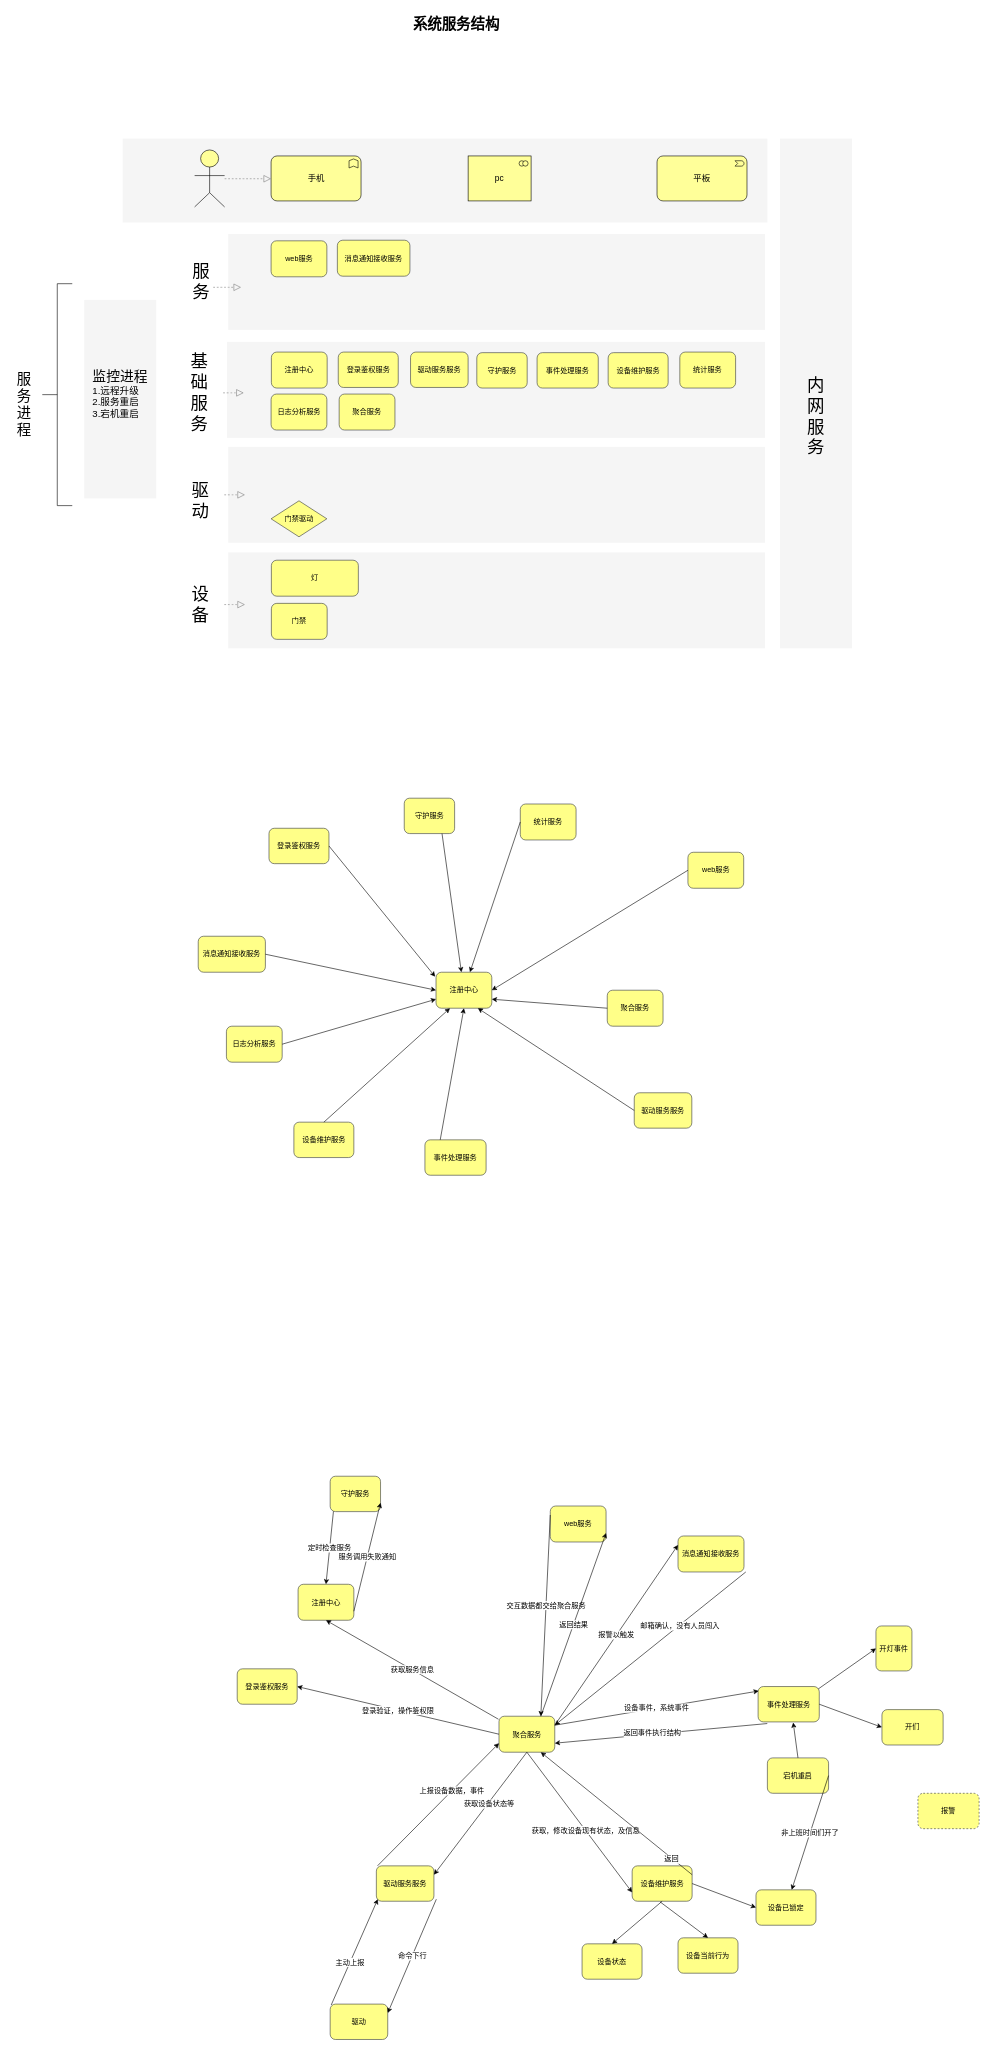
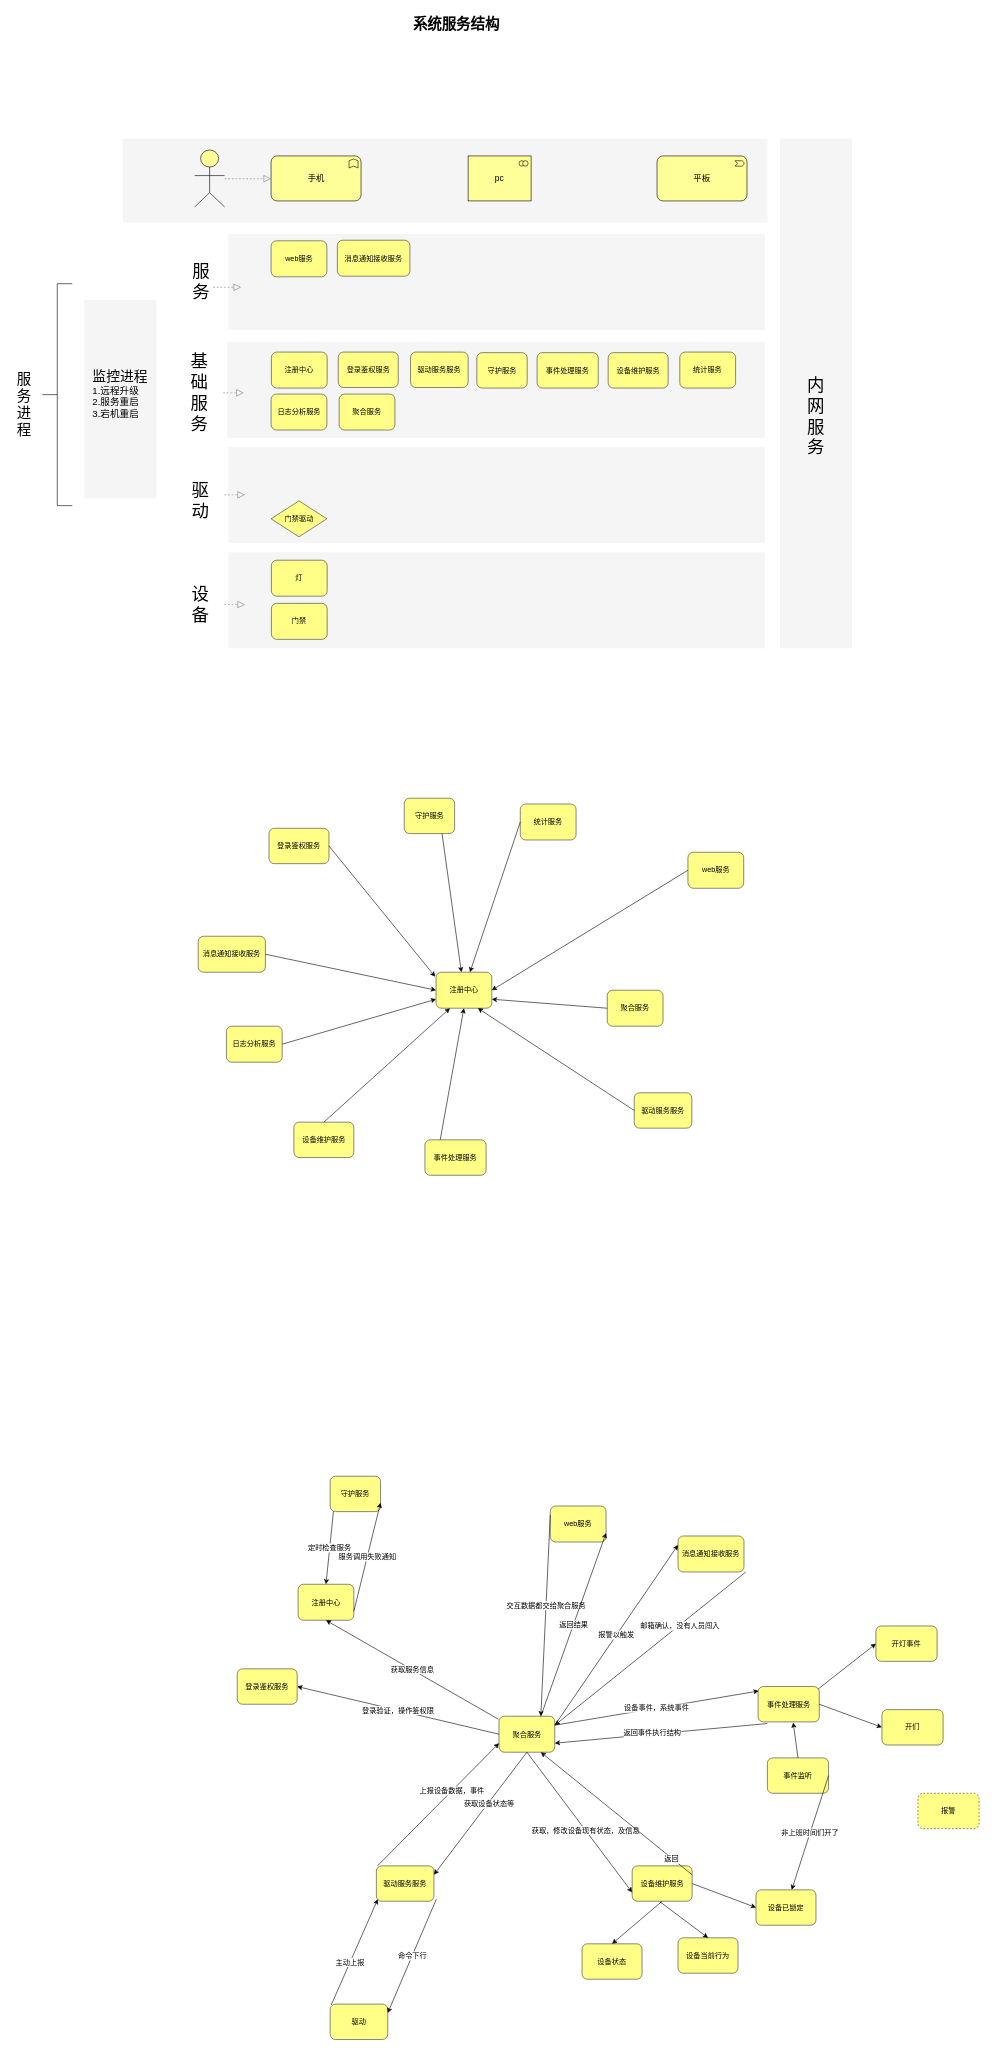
node "灯": size 87x36 -> 56x36
node "开灯事件": size 36x45 -> 61x35
node "宕机重启": label "宕机重启" -> "事件监听"
